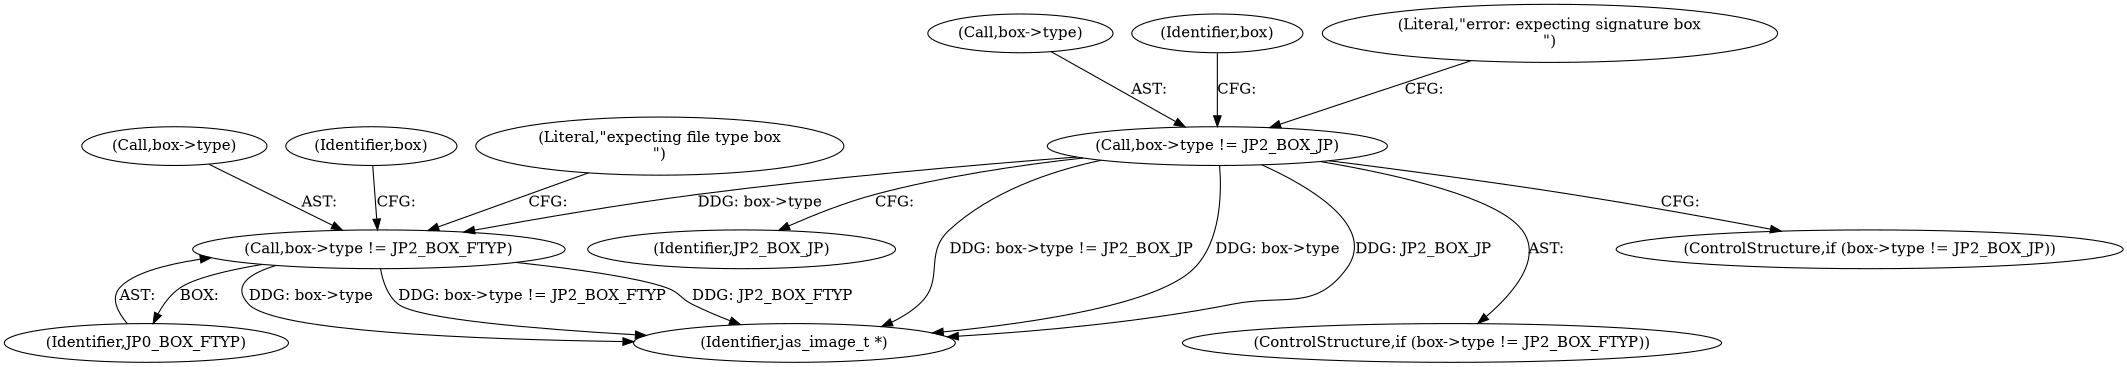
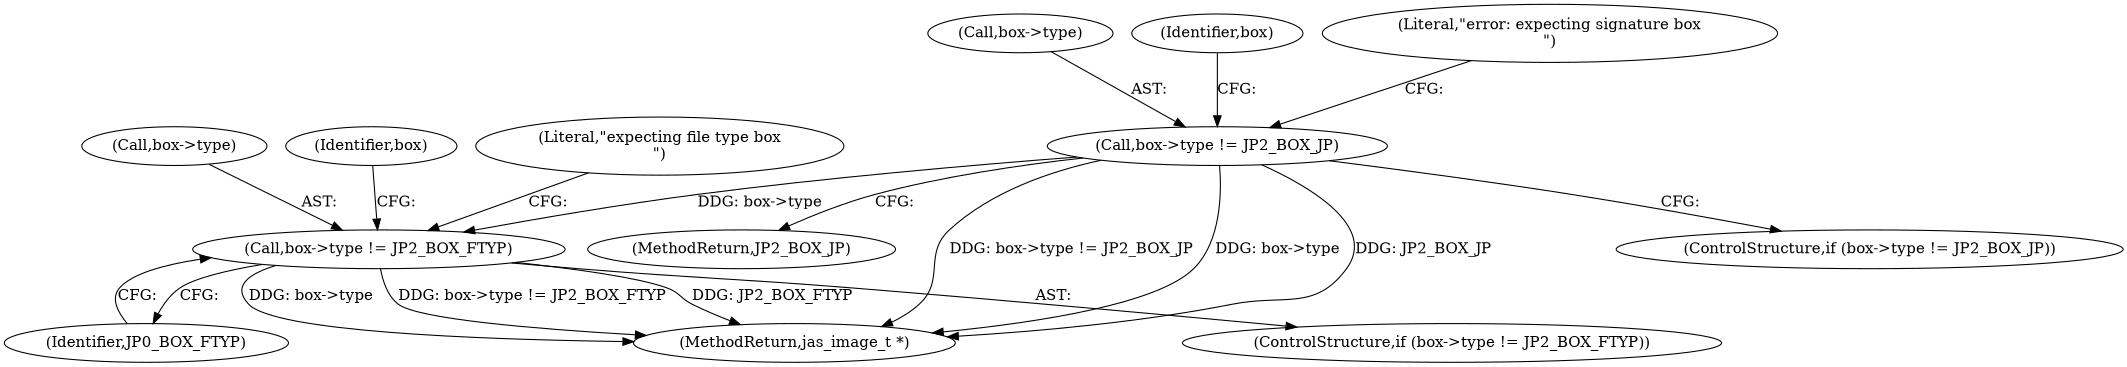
edge "(Call,box->type != JP2_BOX_JP)" -> "(ControlStructure,if (box->type != JP2_BOX_FTYP))": now "(Call,box->type != JP2_BOX_FTYP)" -> "(ControlStructure,if (box->type != JP2_BOX_FTYP))"
node "(Identifier,JP2_BOX_JP)": label "(Identifier,JP2_BOX_JP)" -> "(MethodReturn,JP2_BOX_JP)"
edge "(Identifier,JP0_BOX_FTYP)" -> "(Call,box->type != JP2_BOX_FTYP)": label "AST: " -> "CFG: "
edge "(Call,box->type != JP2_BOX_FTYP)" -> "(Identifier,JP0_BOX_FTYP)": label "BOX: " -> "CFG: "
node "(Identifier,jas_image_t *)": label "(Identifier,jas_image_t *)" -> "(MethodReturn,jas_image_t *)"
